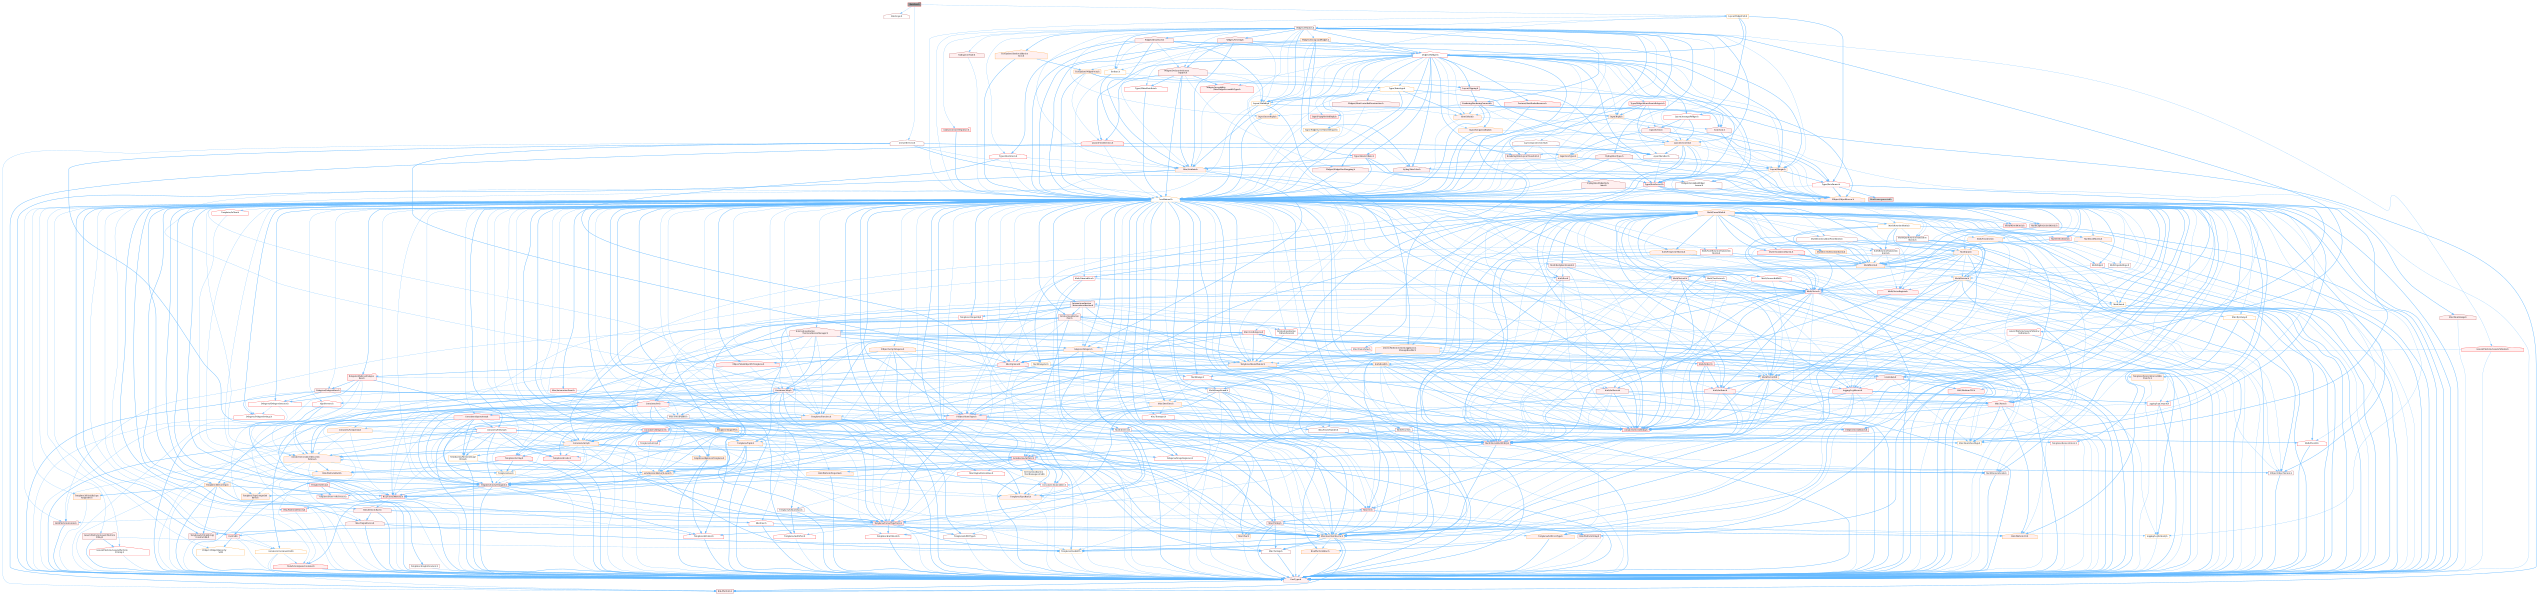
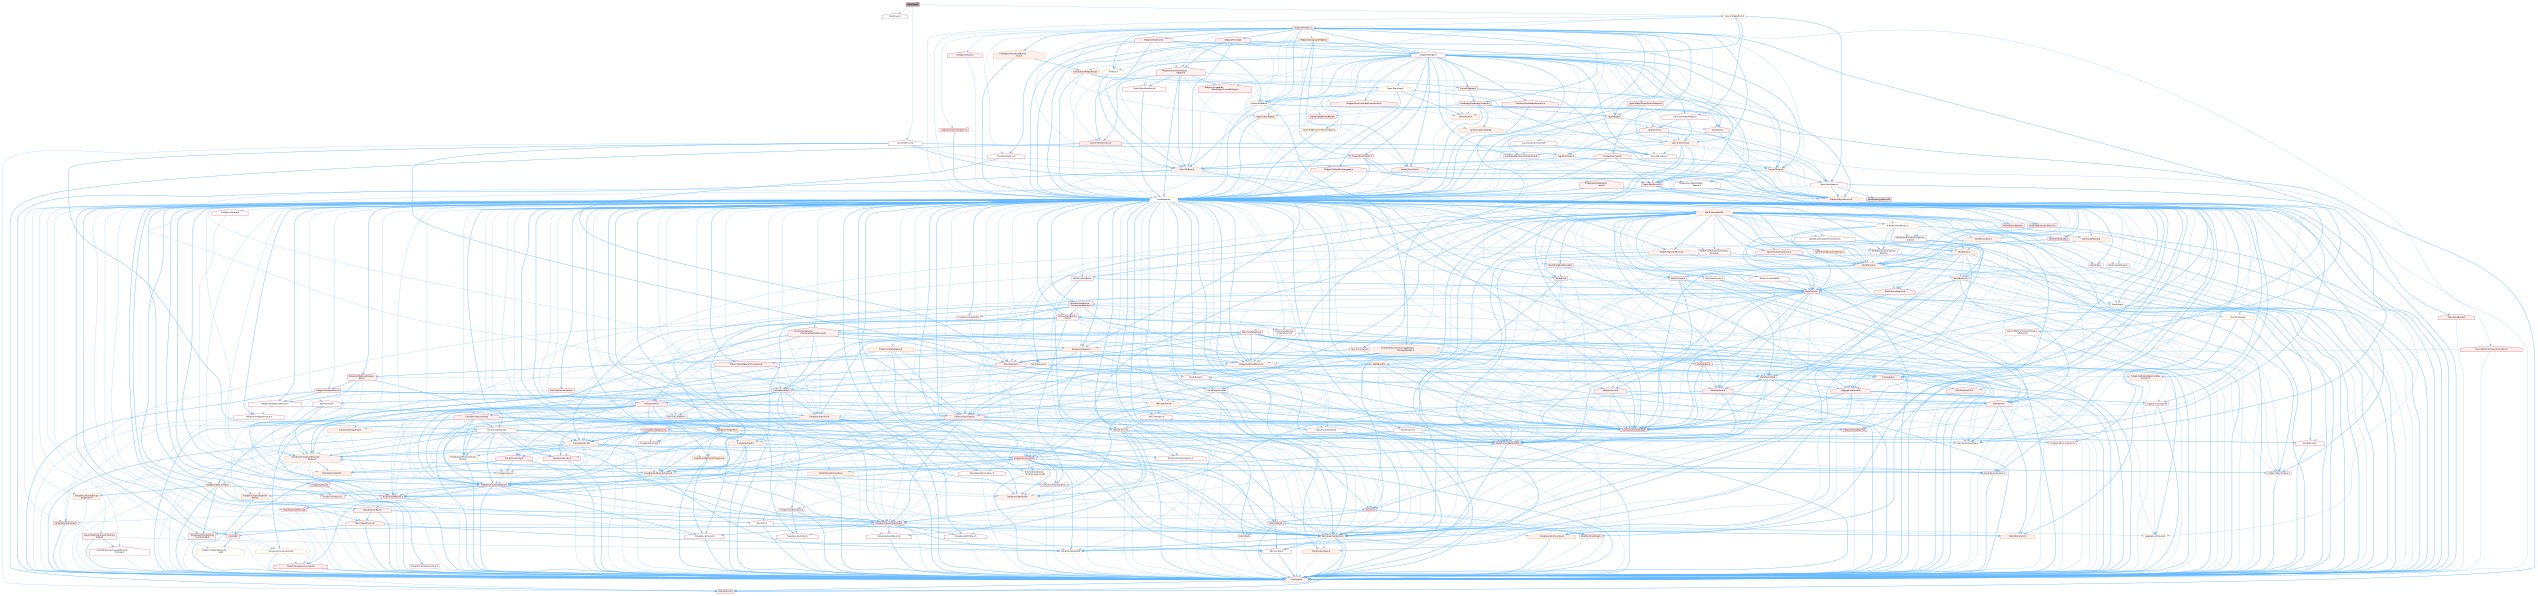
node "Math/Float16.h": shape folder -> house
node "Templates/RemoveReference.h": label "Templates/RemoveReference.h" -> "Templates/Delegates.h"
